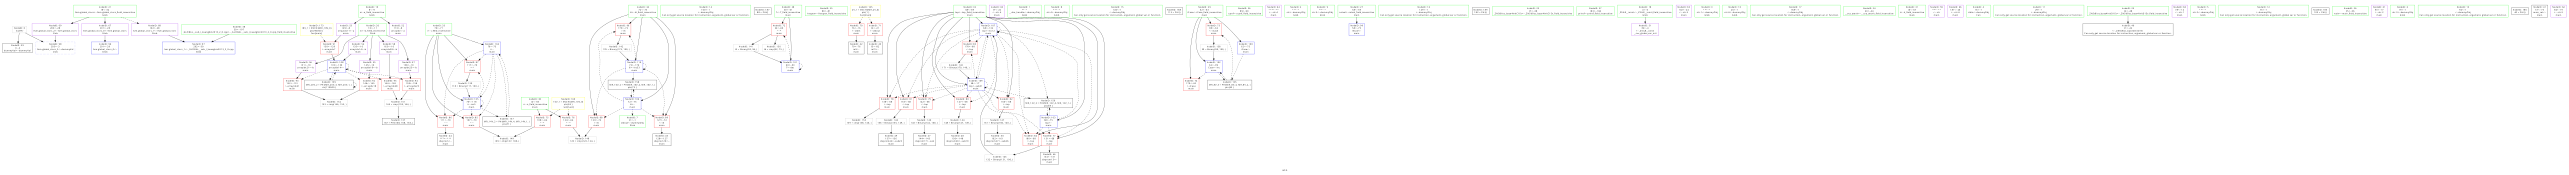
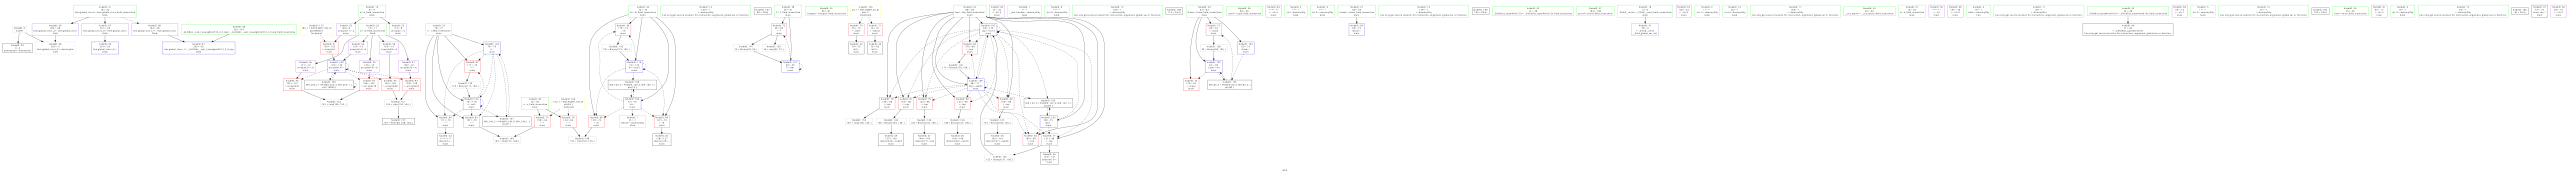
node "NodeID: 51": text "__cxx_global_var_init" -> "__field_global_var_init"
